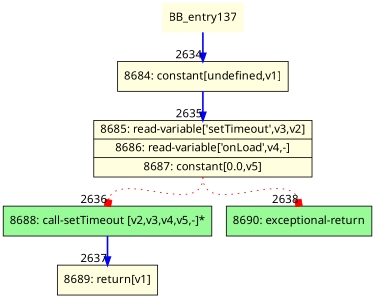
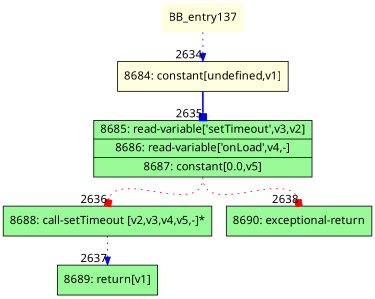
edge "BB_entry137" -> "8684: constant[undefined,v1]": style bold -> dotted
edge "8684: constant[undefined,v1]" -> "8685: read-variable['setTimeout',v3,v2]": arrowhead normal -> box
node "8685: read-variable['setTimeout',v3,v2]": fillcolor lightyellow -> palegreen
edge "8688: call-setTimeout [v2,v3,v4,v5,-]*" -> "8689: return[v1]": style bold -> dotted
node "8689: return[v1]": fillcolor lightyellow -> palegreen
